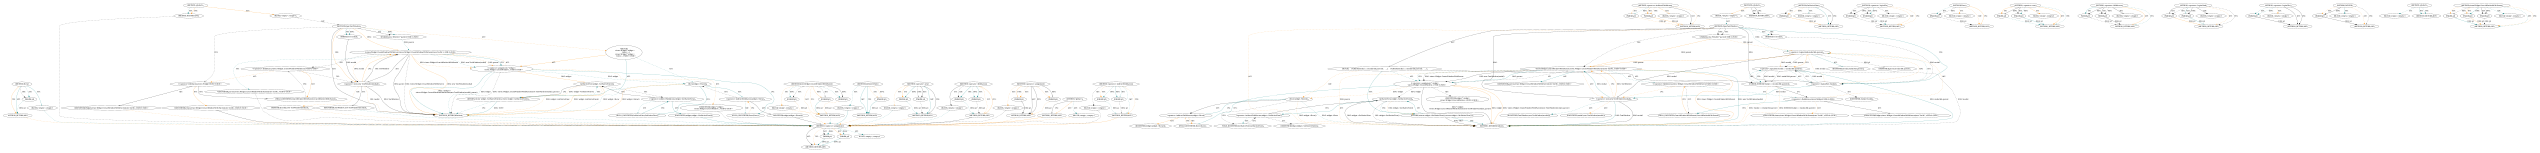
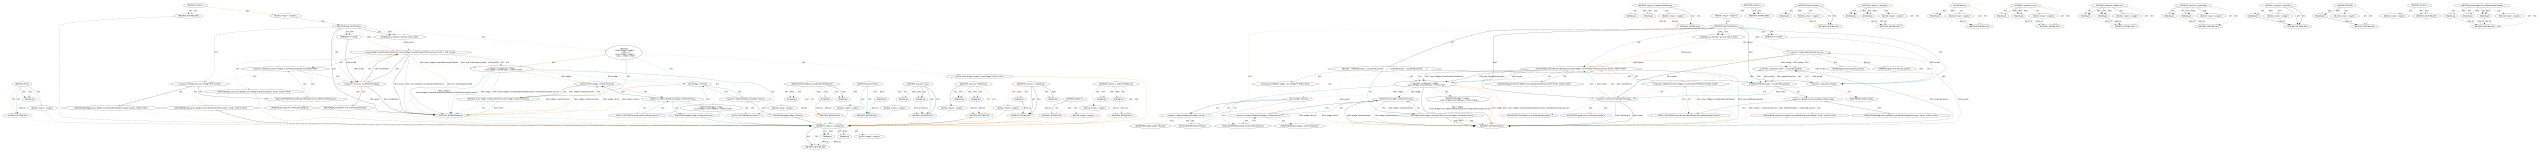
node "<(LOCAL,views.Widget* widget: views.Widget*)<SUB>2</SUB>>": added
node "<(LOCAL,views.Widget* widget: views.Widget*)<SUB>3</SUB>>": added
